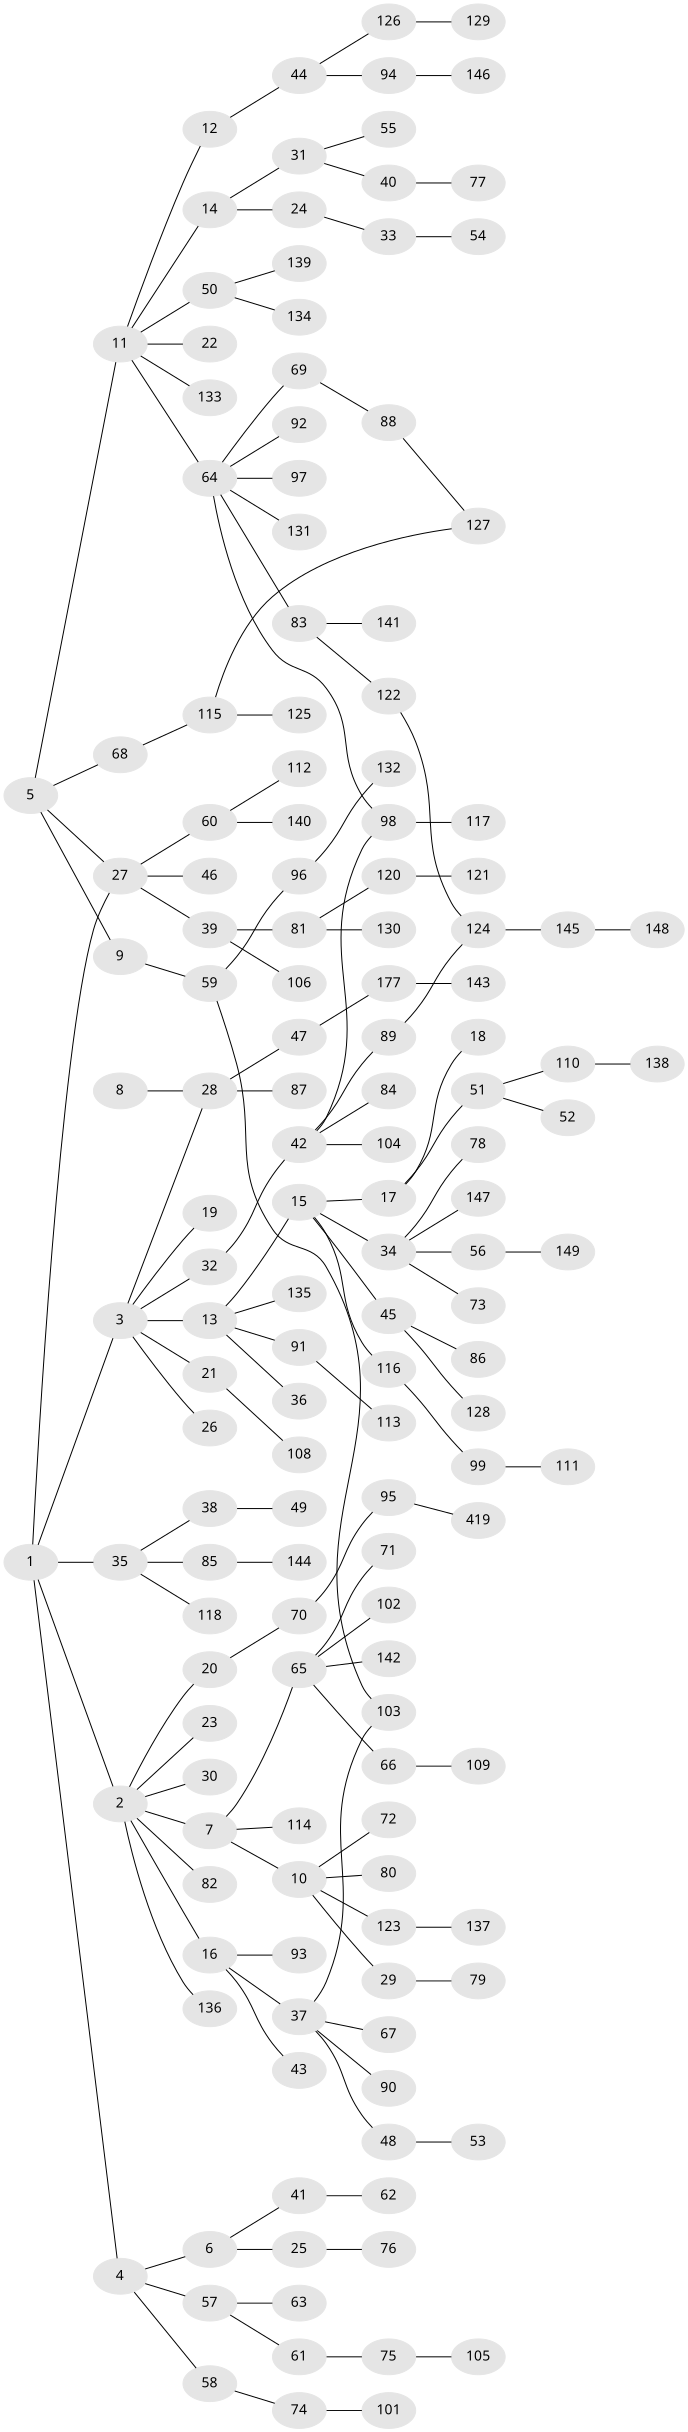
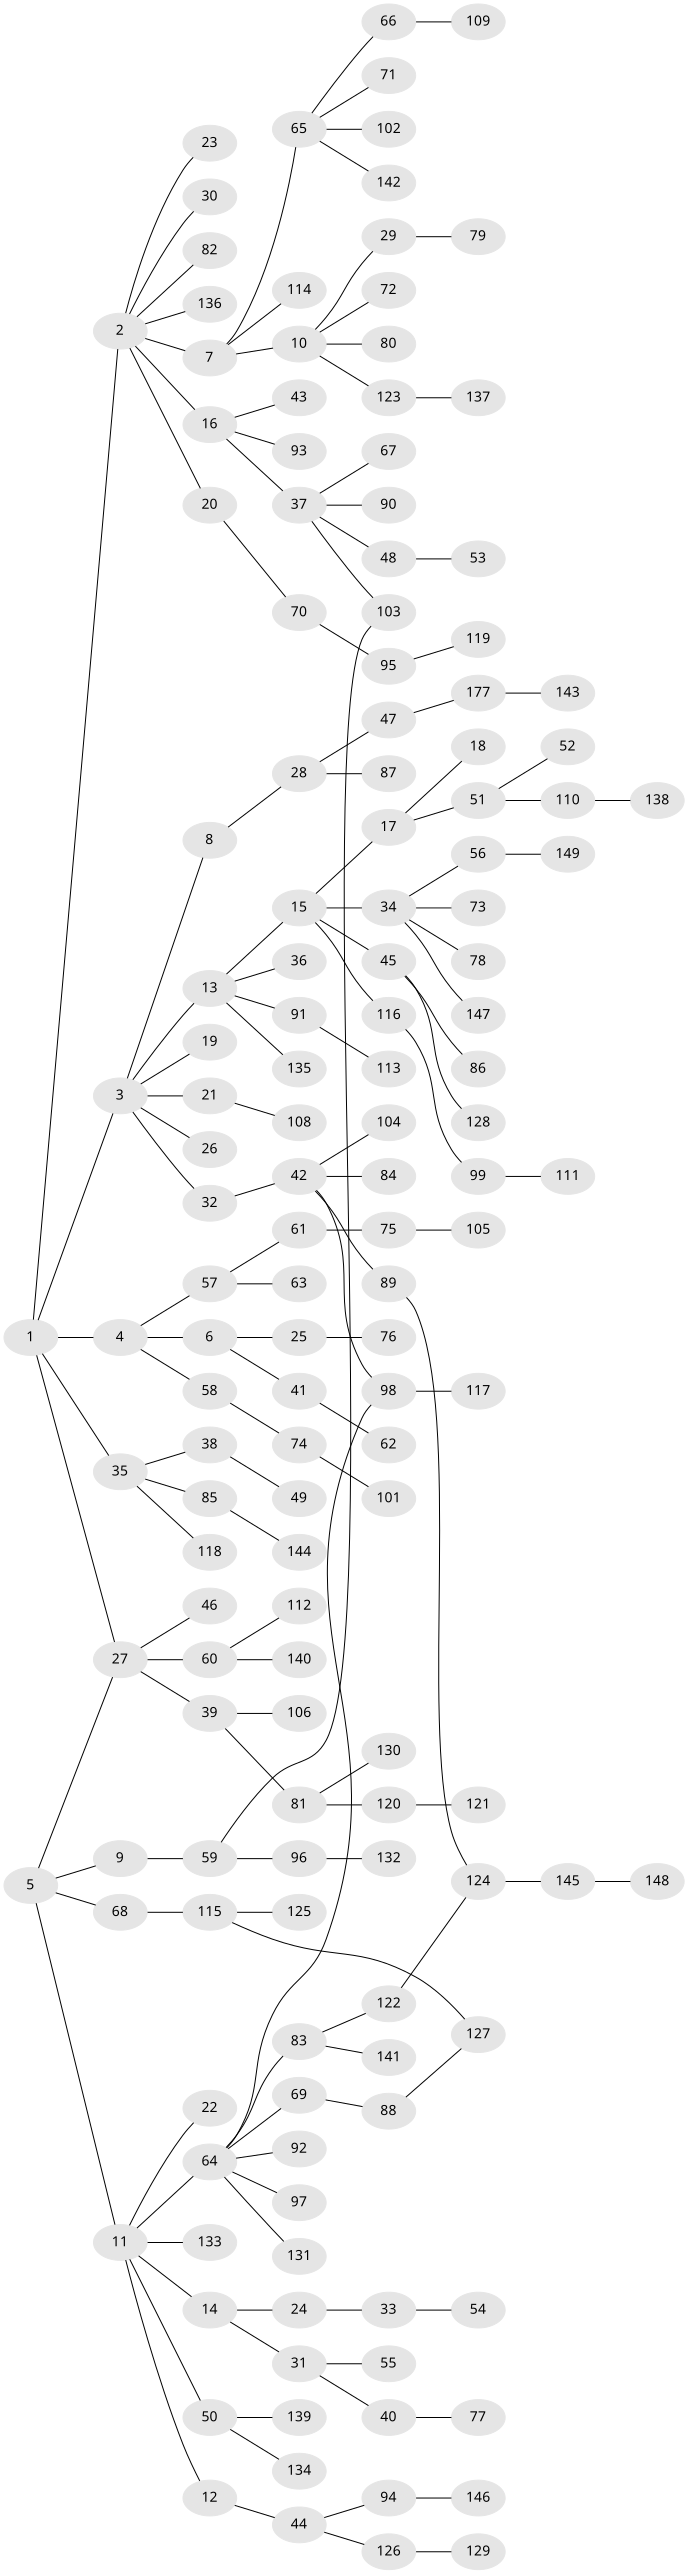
edge "28" -- "3": now "8" -- "3"
node "419": label "419" -> "119"
